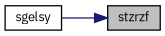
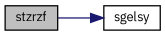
edge "sgelsy" -> "stzrzf": reversed
